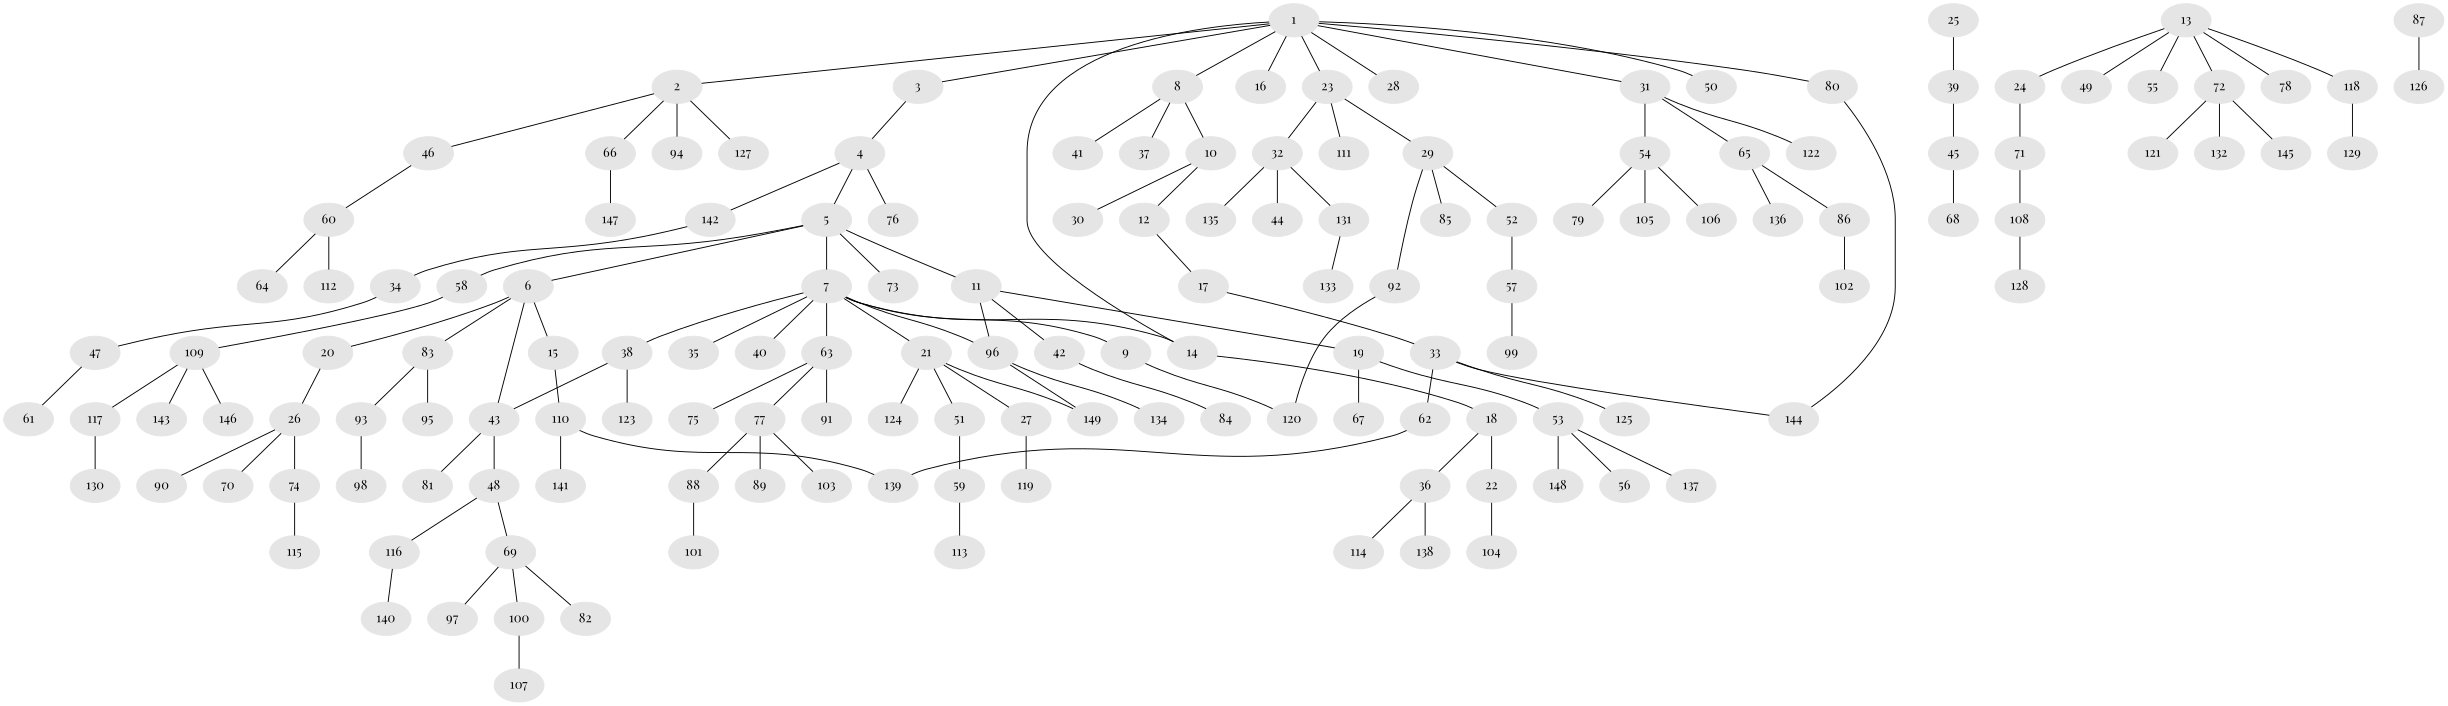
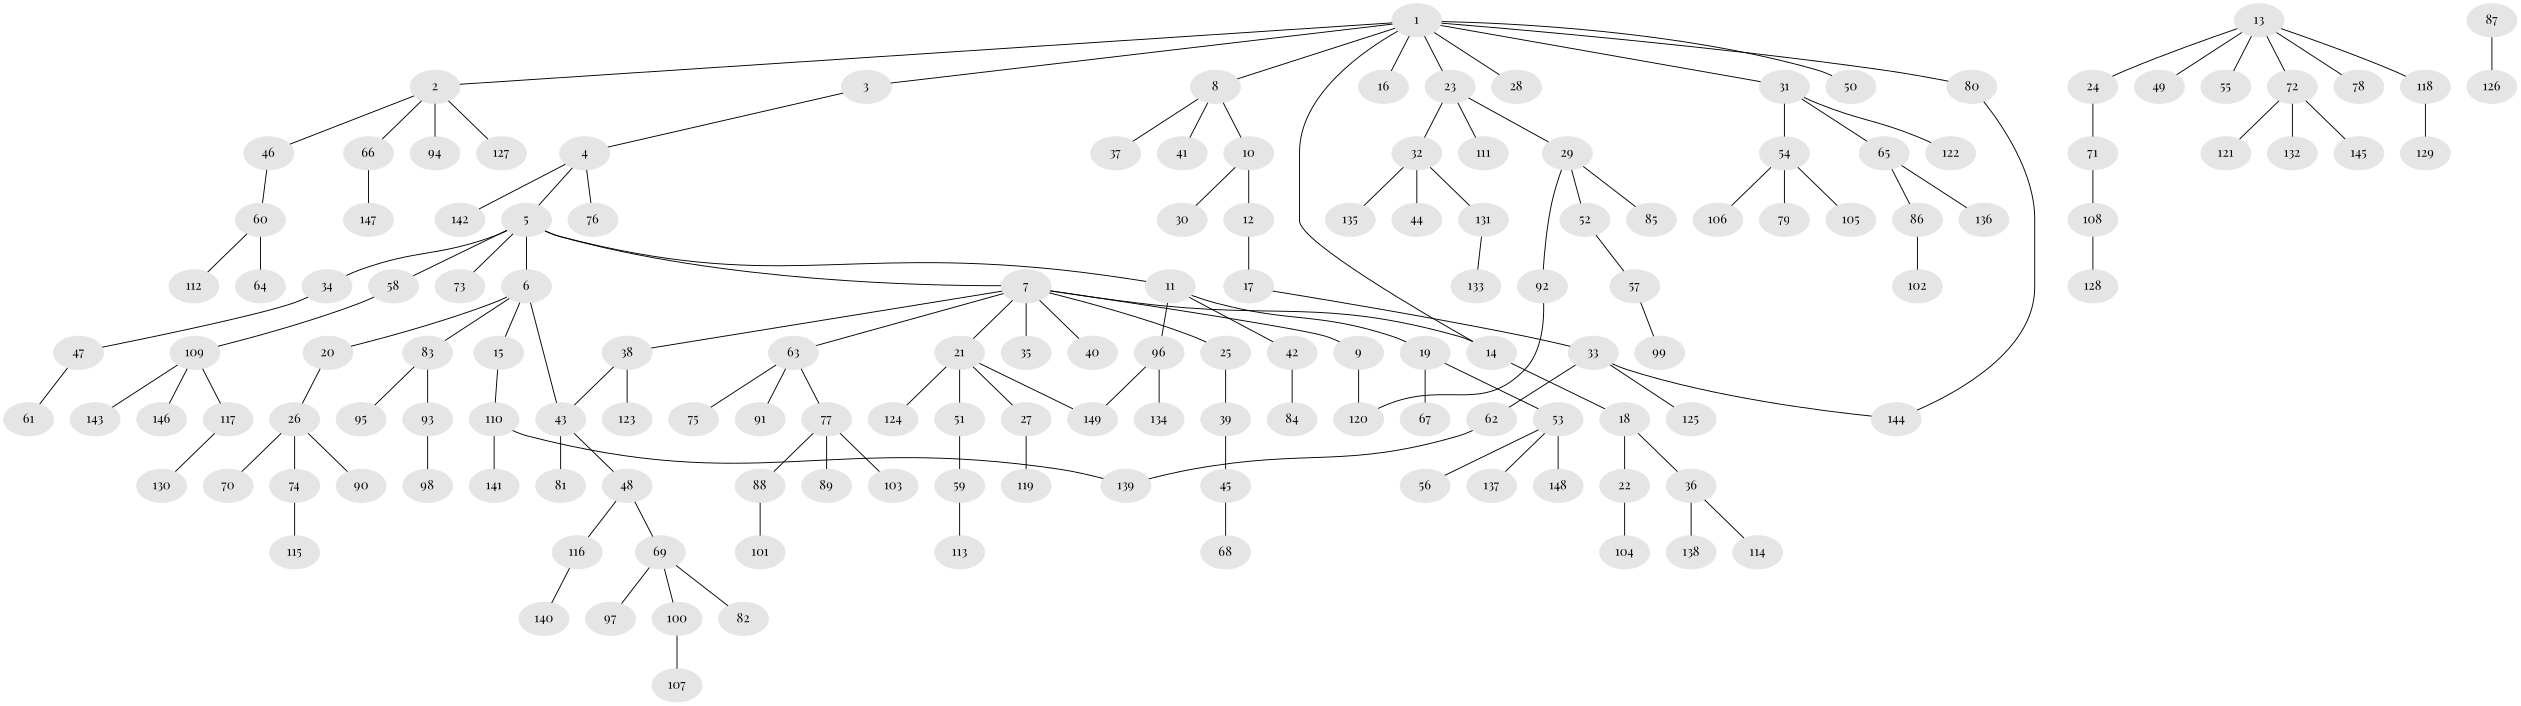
edge "142" -- "34": now "5" -- "34"
edge "7" -- "96": now "7" -- "25"
